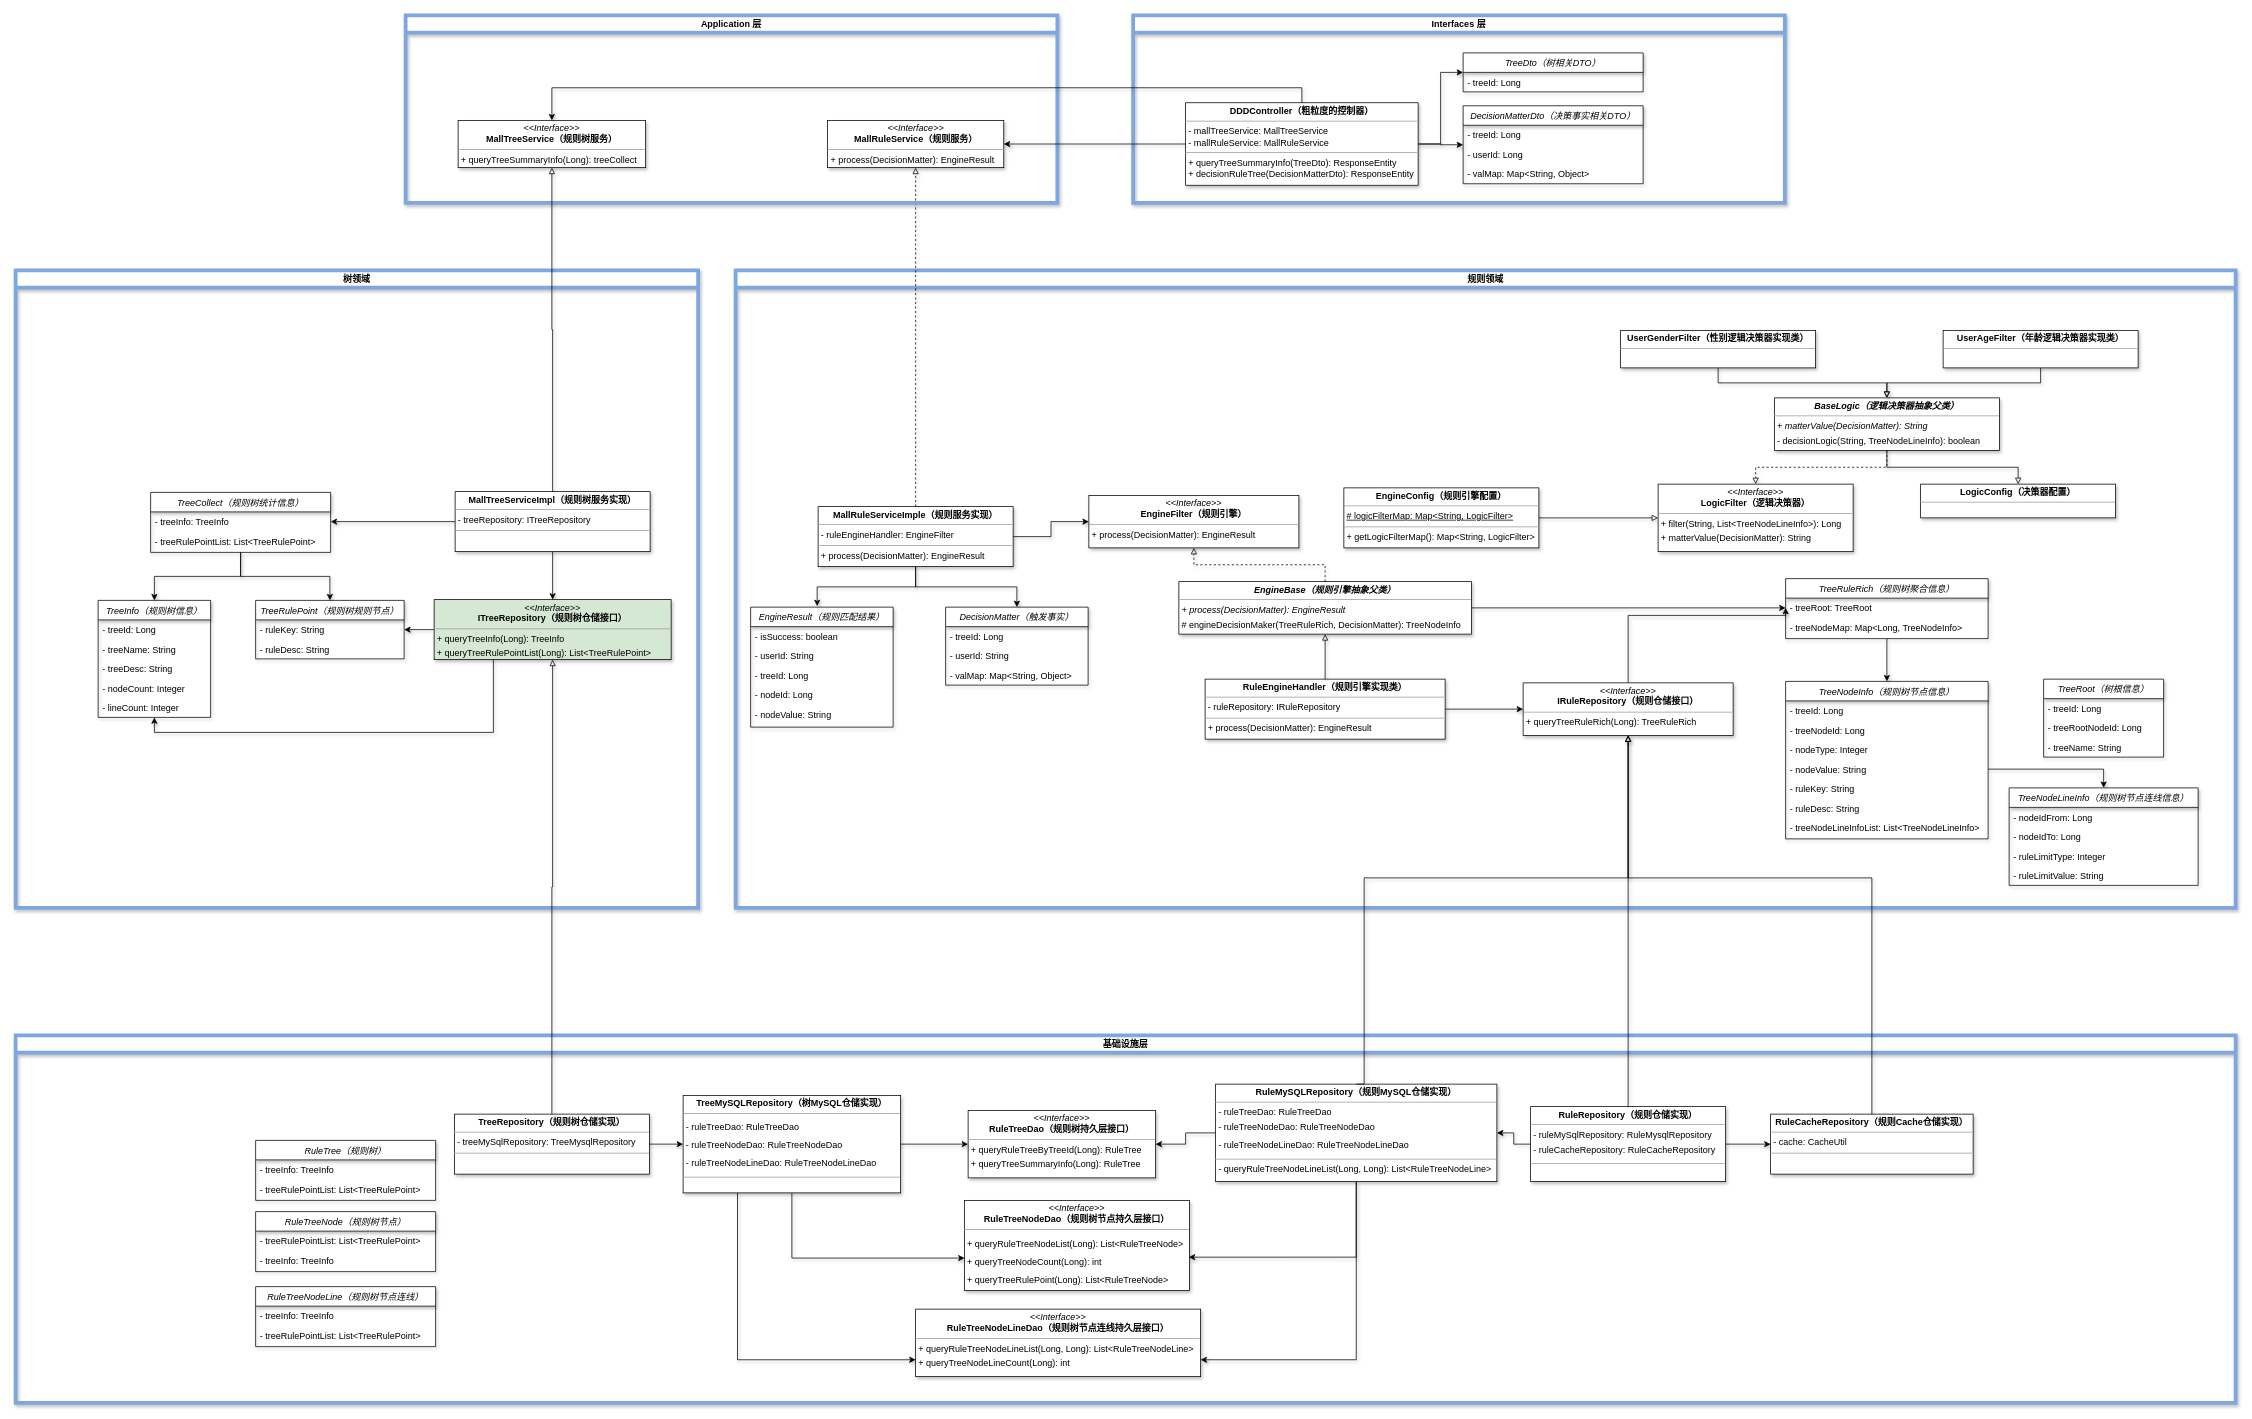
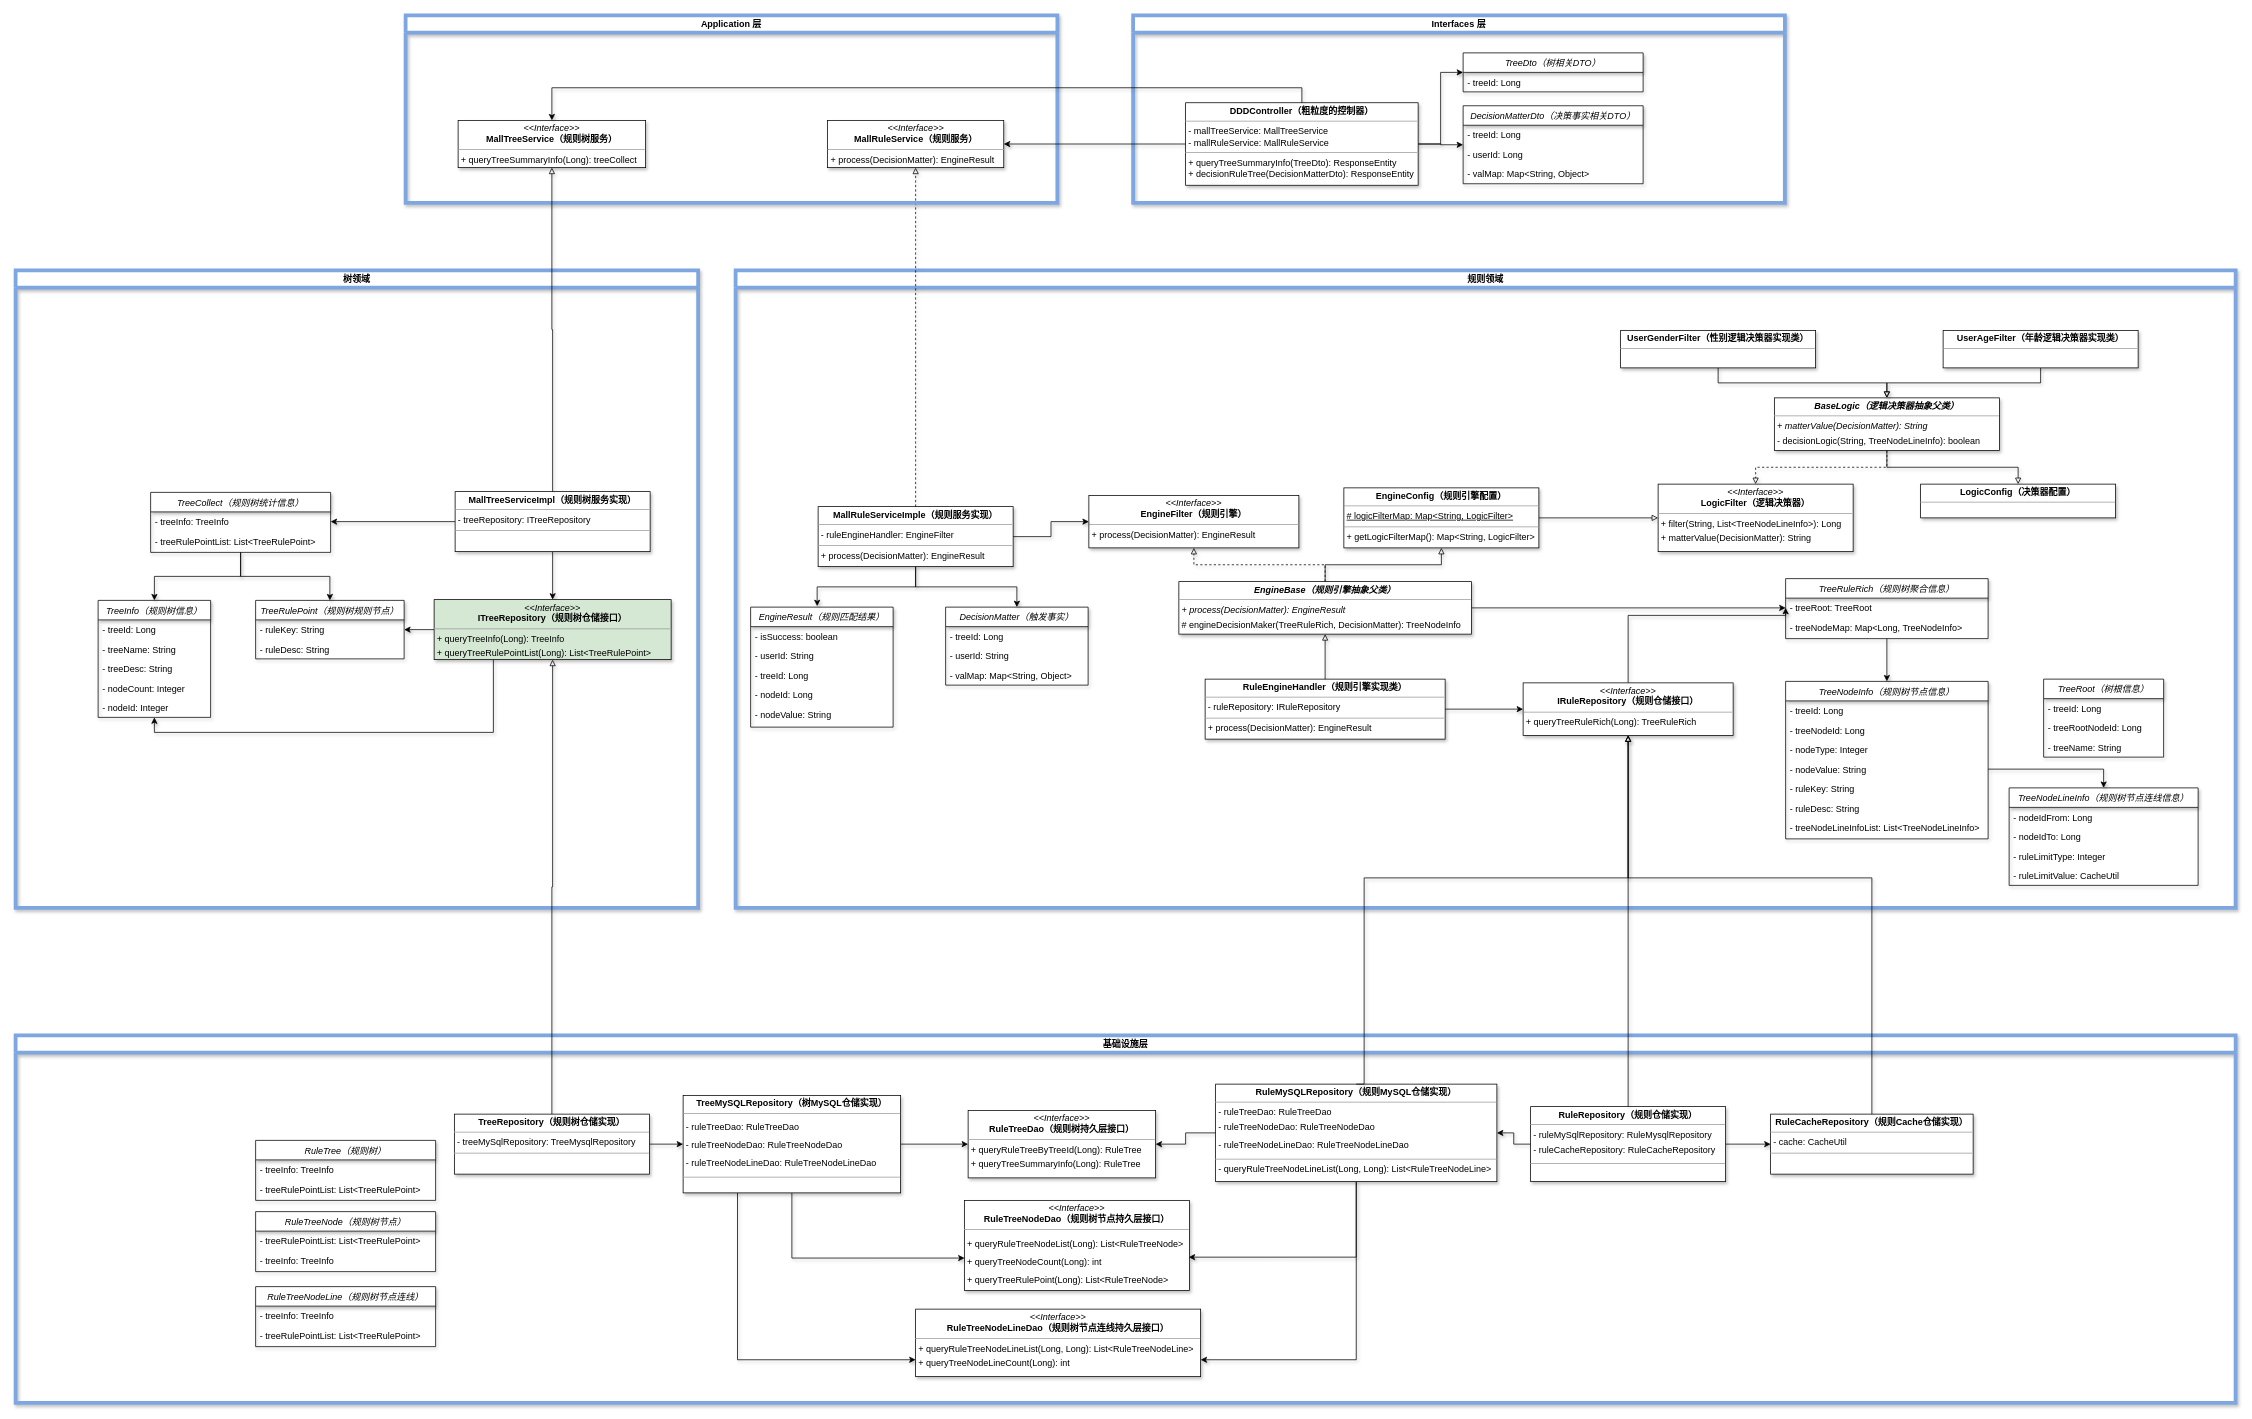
edge "EngineBase（规则引擎抽象父类） + process(DecisionMatter): EngineResult # engineDecisionMaker(TreeRuleRich, DecisionMatter): TreeNodeInfo" -> "EngineConfig（规则引擎配置） # logicFilterMap: Map<String, LogicFilter> + getLogicFilterMap(): Map<String, LogicFilter>": added
node "- lineCount: Integer": label "- lineCount: Integer" -> "- nodeId: Integer"
node "- ruleLimitValue: String": label "- ruleLimitValue: String" -> "- ruleLimitValue: CacheUtil"
